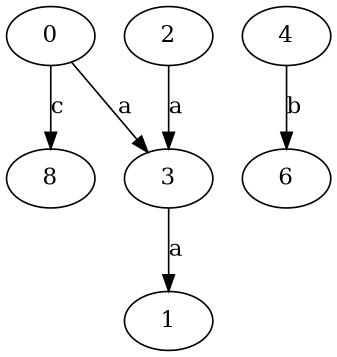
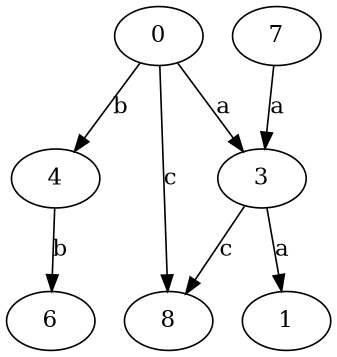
node "2": label "2" -> "7"
edge "0" -> "4": added, label "b"
edge "3" -> "8": added, label "c"
